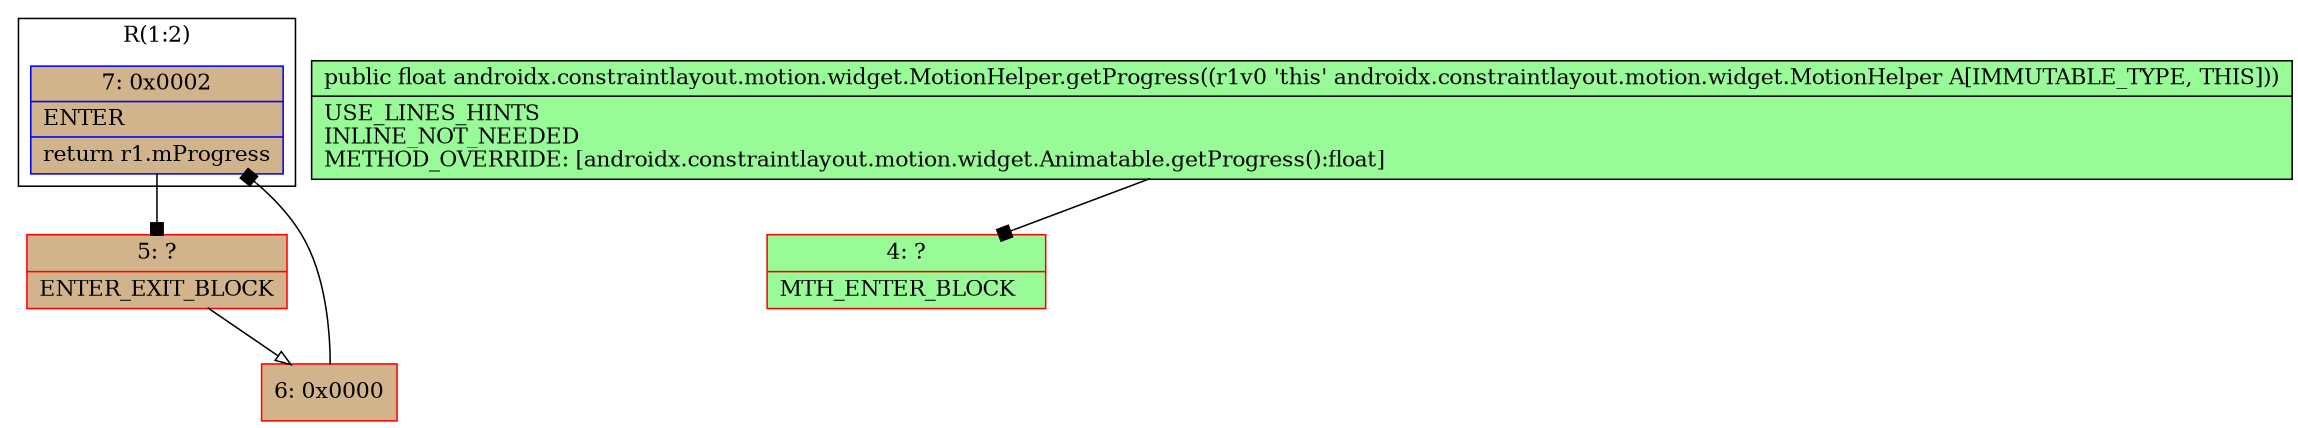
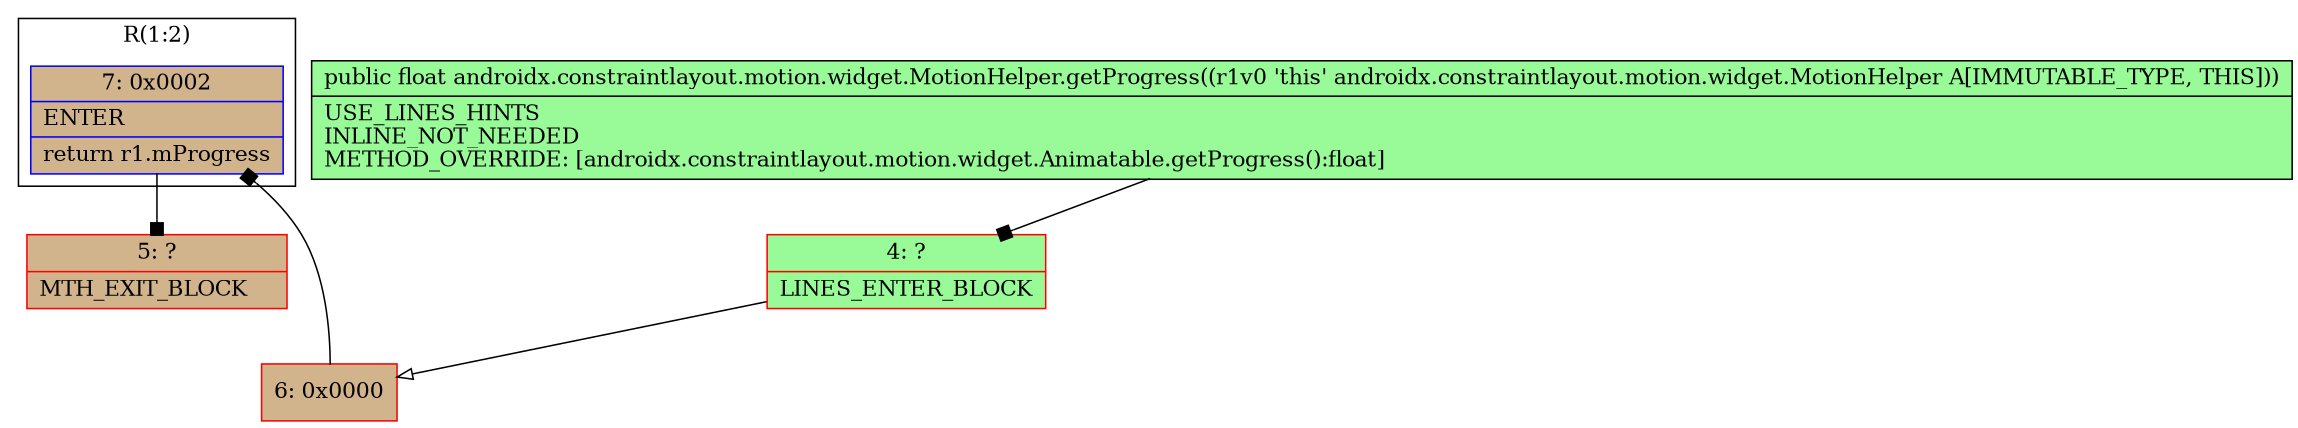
node "5: ?": text "ENTER_EXIT_BLOCK" -> "MTH_EXIT_BLOCK"
node "4: ?": text "MTH_ENTER_BLOCK" -> "LINES_ENTER_BLOCK"
edge "5: ?" -> "6: 0x0000": now "4: ?" -> "6: 0x0000"
